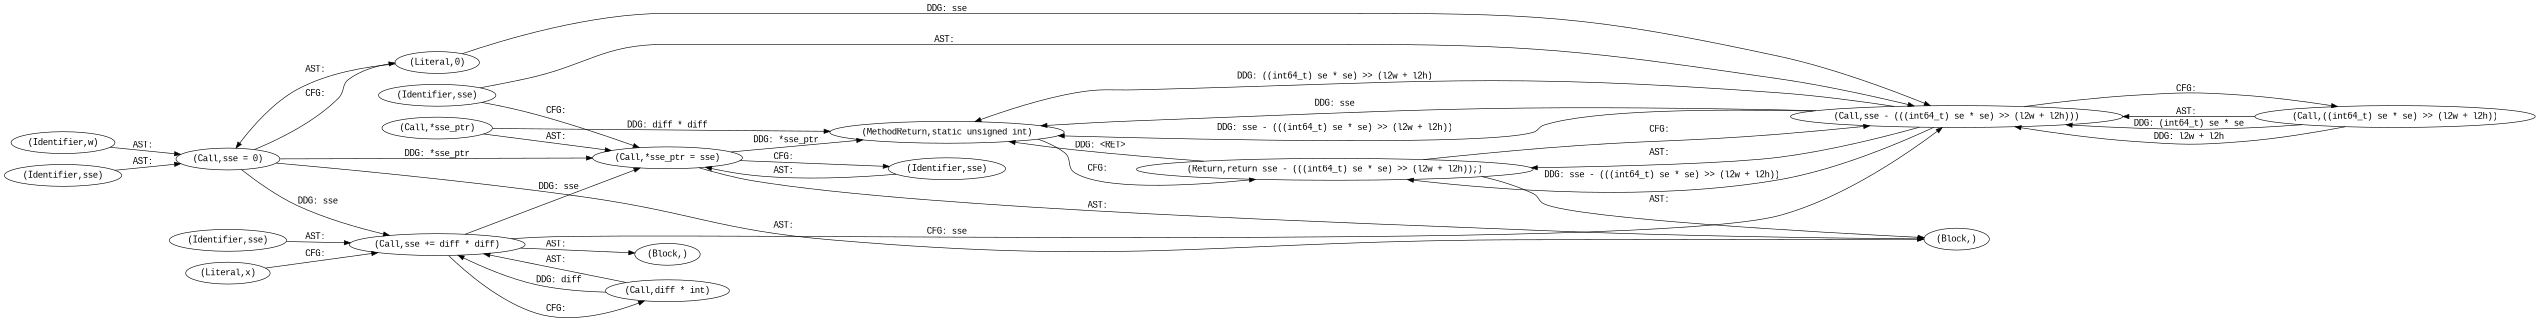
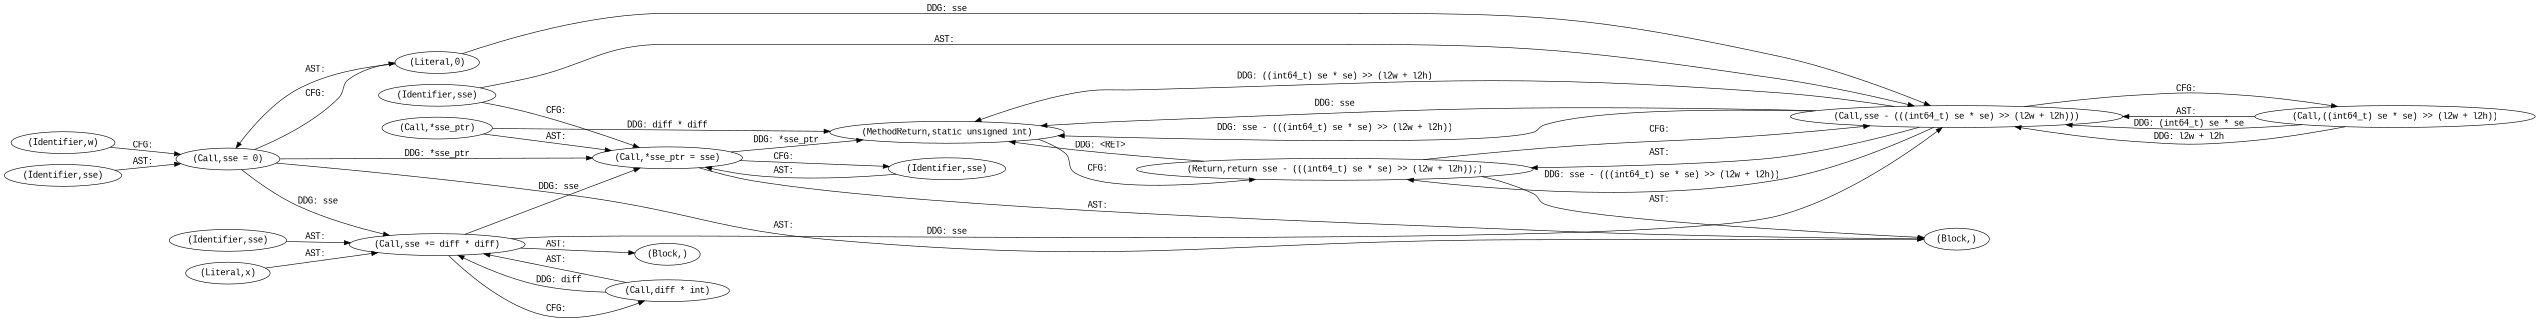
edge "(Identifier,w)" -> "(Call,sse = 0)": label "AST: " -> "CFG: "
edge "(Call,sse += diff * diff)" -> "(Call,sse - (((int64_t) se * se) >> (l2w + l2h)))": label "CFG: sse" -> "DDG: sse"
edge "(Literal,x)" -> "(Call,sse += diff * diff)": label "CFG: " -> "AST: "
